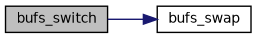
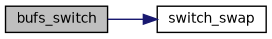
node "bufs_swap": label "bufs_swap" -> "switch_swap"
